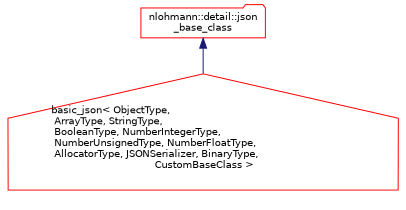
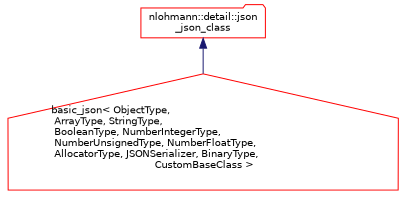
node "nlohmann::detail::json _base_class": label "nlohmann::detail::json _base_class" -> "nlohmann::detail::json _json_class"
